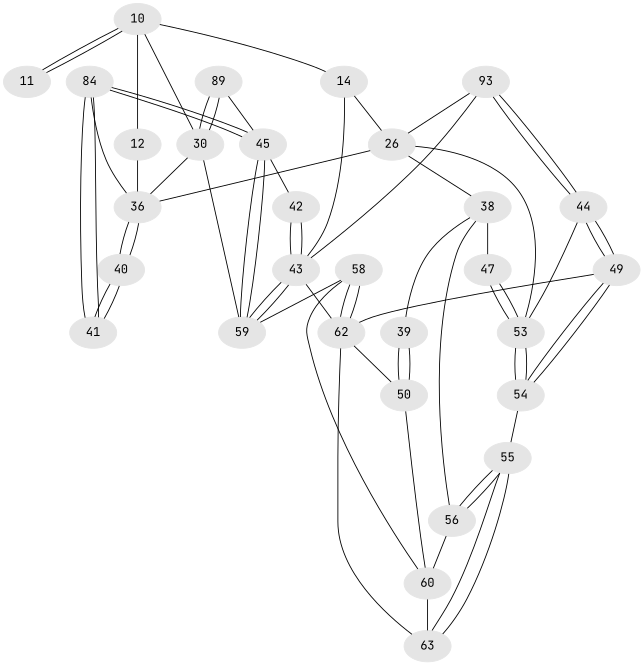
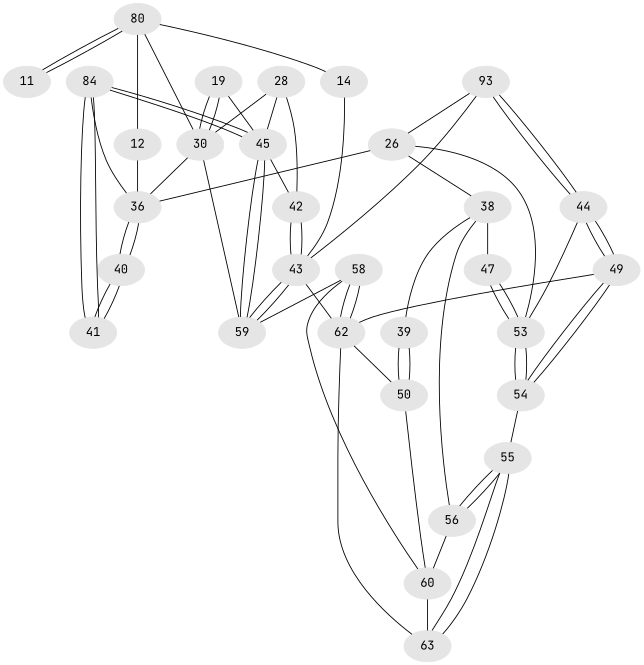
node "10": label "10" -> "80"
node "89": label "89" -> "19"
node "28": added
edge "14" -- "26": removed
